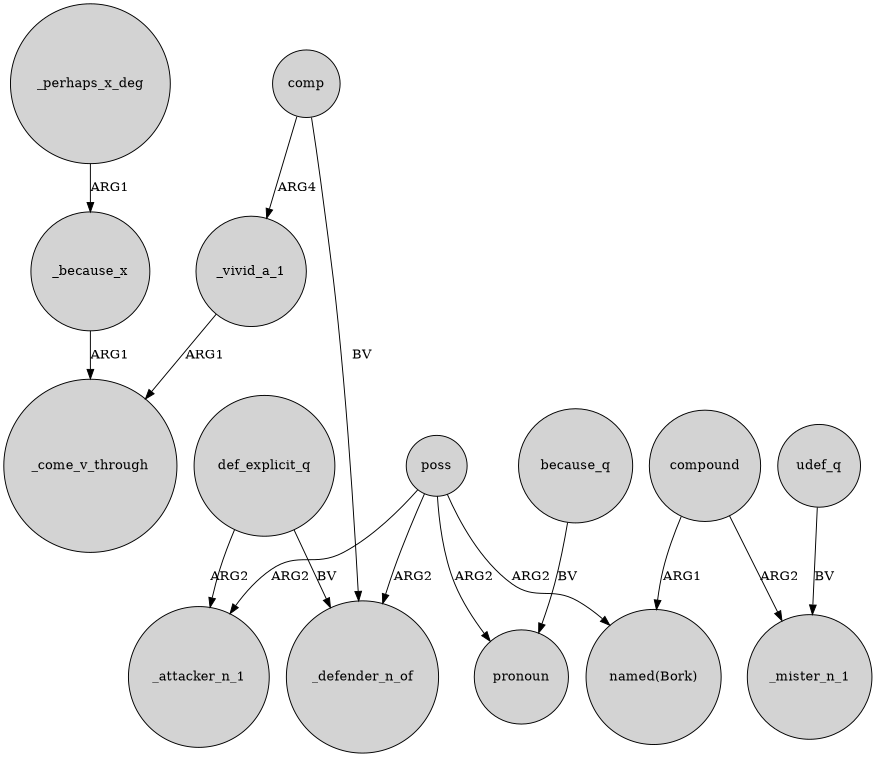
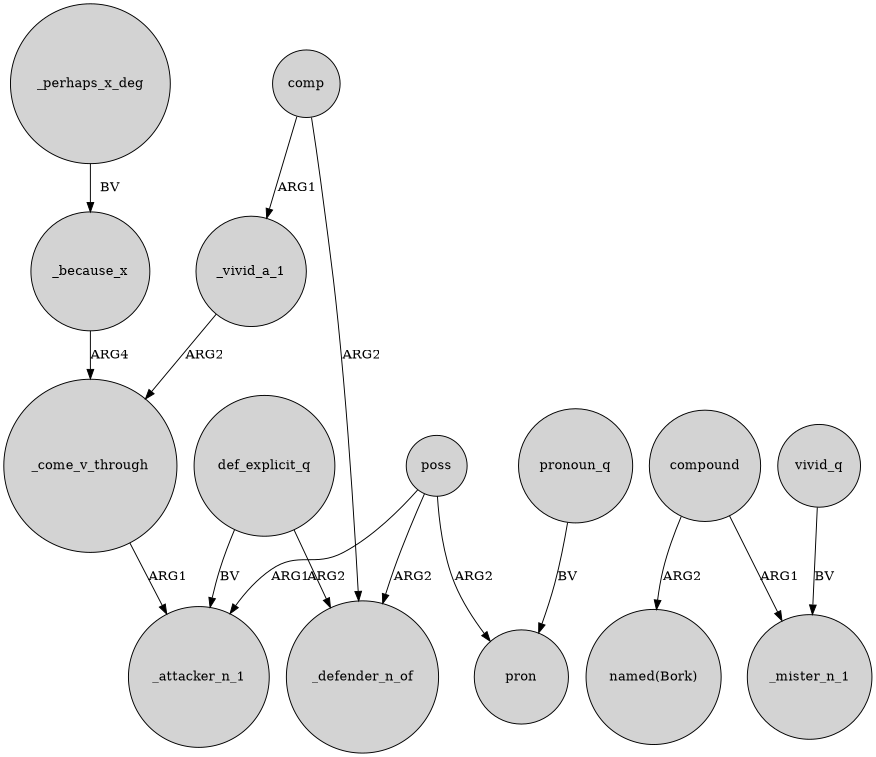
edge "_perhaps_x_deg" -> "_because_x": label "ARG1" -> "BV"
edge "comp" -> "_vivid_a_1": label "ARG4" -> "ARG1"
edge "_because_x" -> "_come_v_through": label "ARG1" -> "ARG4"
edge "_vivid_a_1" -> "_come_v_through": label "ARG1" -> "ARG2"
edge "comp" -> "_defender_n_of": label "BV" -> "ARG2"
node "because_q": label "because_q" -> "pronoun_q"
node "udef_q": label "udef_q" -> "vivid_q"
edge "_come_v_through" -> "_attacker_n_1": added, label "ARG1"
edge "def_explicit_q" -> "_attacker_n_1": label "ARG2" -> "BV"
edge "poss" -> "_attacker_n_1": label "ARG2" -> "ARG1"
edge "def_explicit_q" -> "_defender_n_of": label "BV" -> "ARG2"
edge "compound" -> "named(Bork)": label "ARG1" -> "ARG2"
edge "compound" -> "_mister_n_1": label "ARG2" -> "ARG1"
edge "poss" -> "named(Bork)": removed, label "ARG2"
node "pronoun": label "pronoun" -> "pron"
